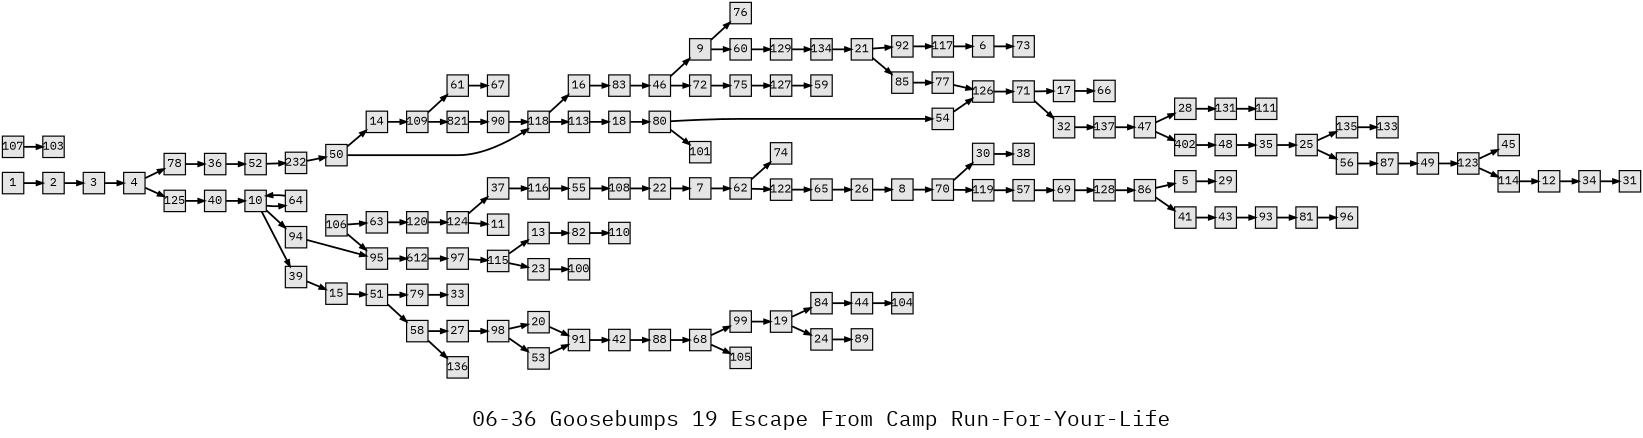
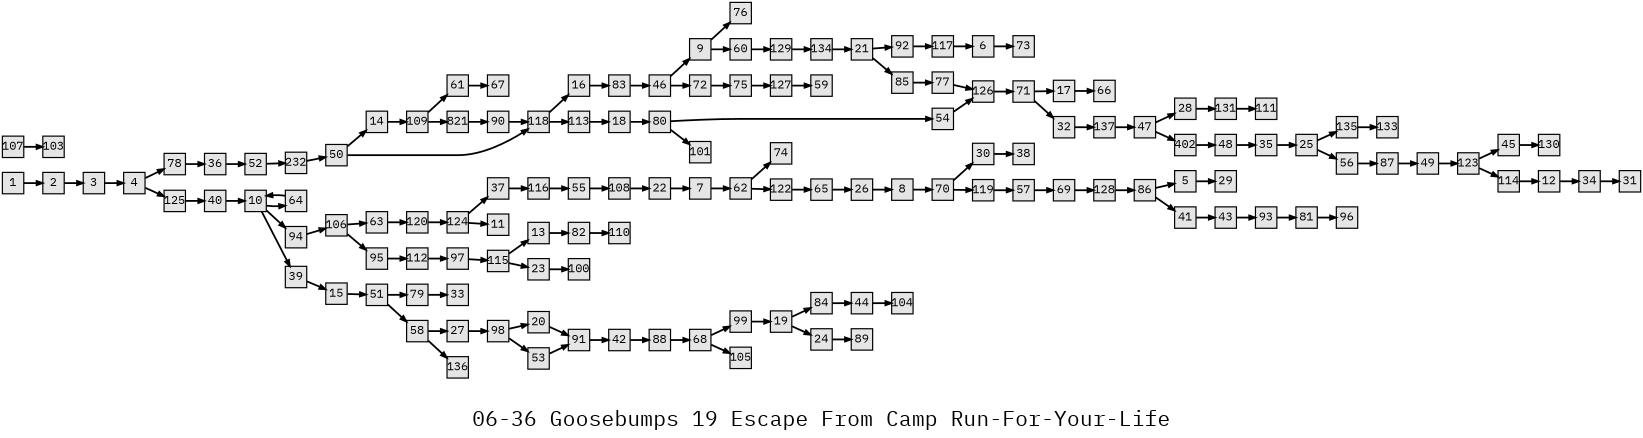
node "130": added
edge "94" -> "95": now "94" -> "106"
node "612": label "612" -> "112"
